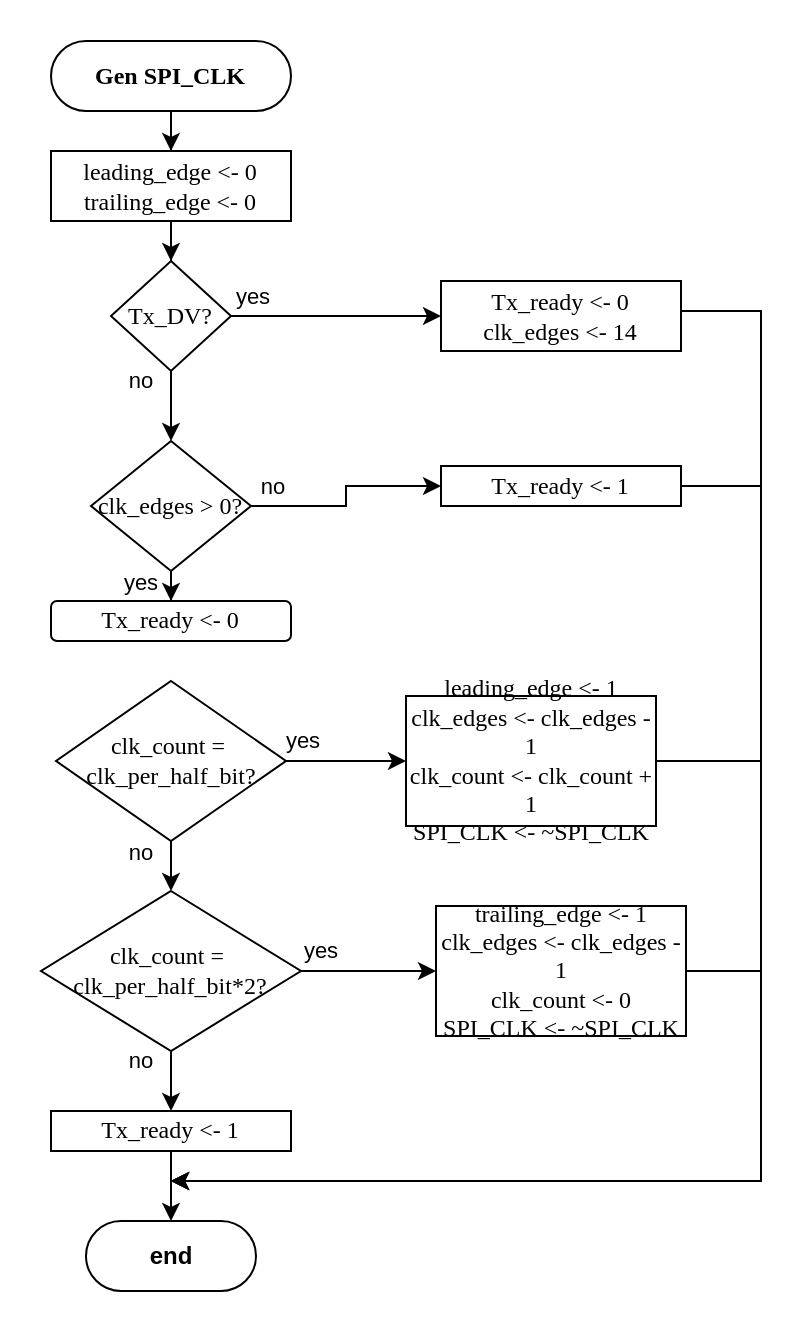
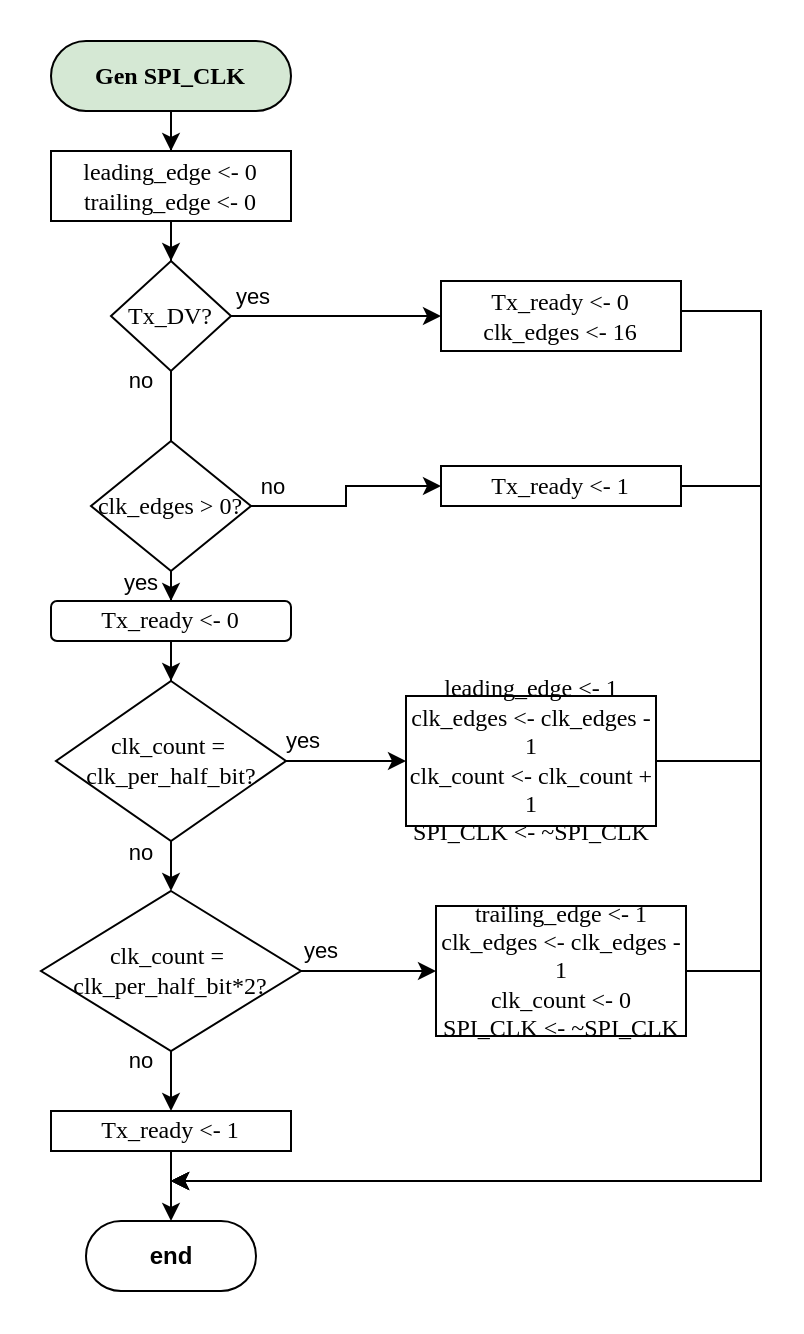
node "Gen SPI_CLK": fillcolor #ffffff -> #d5e8d4
node "Tx_ready <- 0 clk_edges <- 14": label "Tx_ready <- 0 clk_edges <- 14" -> "Tx_ready <- 0 clk_edges <- 16"
edge "Tx_DV?" -> "clk_edges > 0?": arrowhead classic -> none
edge "Tx_ready <- 0" -> "clk_count = clk_per_half_bit?": added
